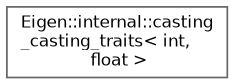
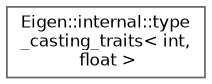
node "Eigen::internal::casting _casting_traits< int, float >": label "Eigen::internal::casting _casting_traits< int, float >" -> "Eigen::internal::type _casting_traits< int, float >"
